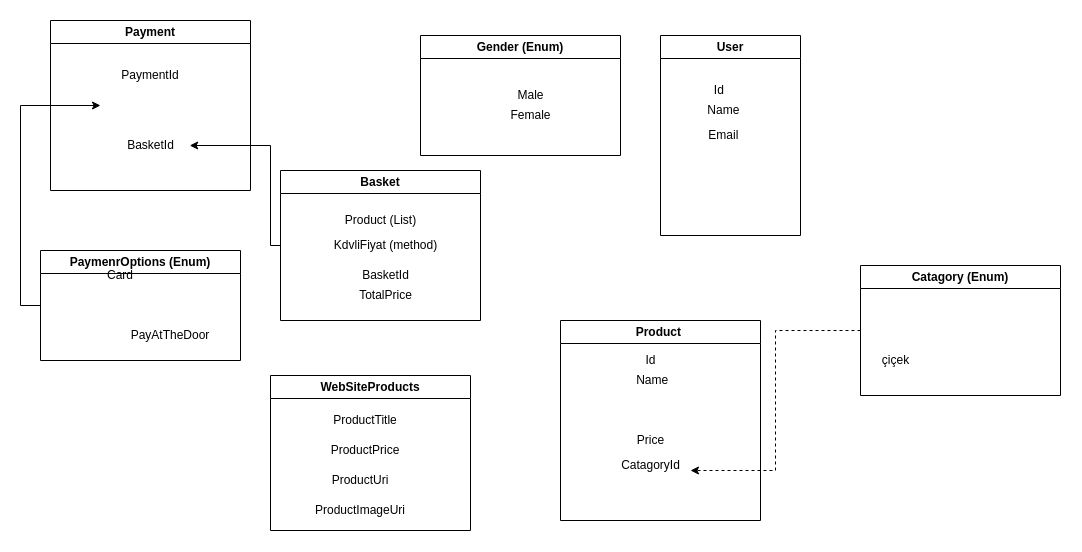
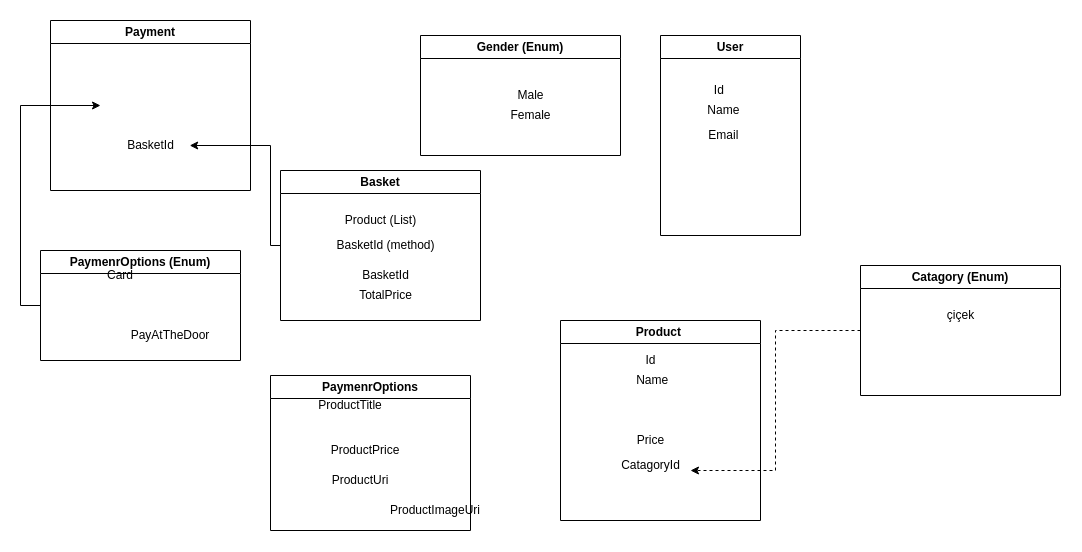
node "PaymentId": removed
node "KdvliFiyat (method)": label "KdvliFiyat (method)" -> "BasketId (method)"
node "çiçek": moved (896, 361) -> (961, 316)
node "WebSiteProducts": label "WebSiteProducts" -> "PaymenrOptions"
node "ProductTitle": moved (366, 421) -> (351, 406)
node "ProductImageUri": moved (361, 511) -> (436, 511)
